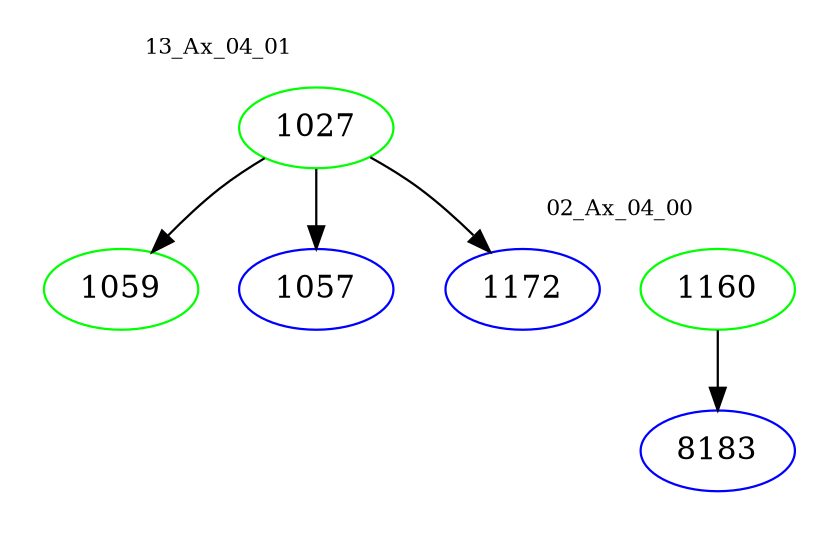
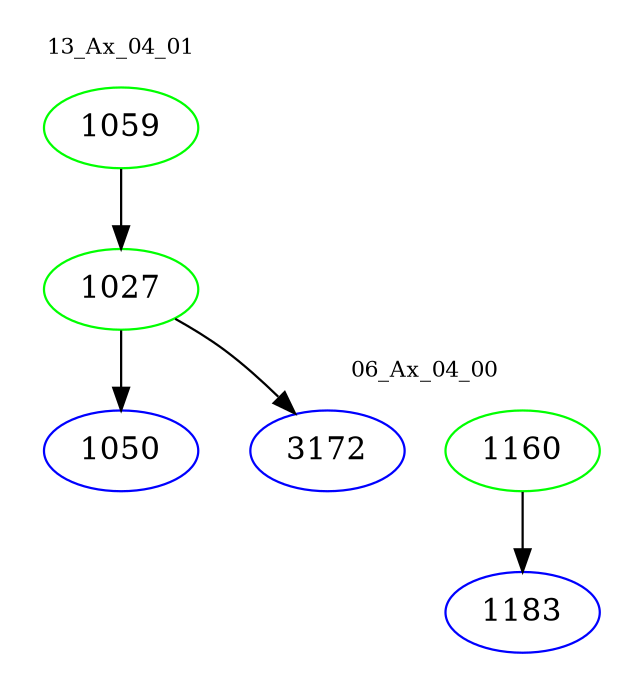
edge "1027" -> "1059": reversed
cluster "02_Ax_04_00": label "02_Ax_04_00" -> "06_Ax_04_00"
node "1057": label "1057" -> "1050"
node "1172": label "1172" -> "3172"
node "8183": label "8183" -> "1183"
